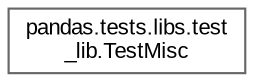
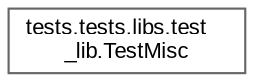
node "pandas.tests.libs.test _lib.TestMisc": label "pandas.tests.libs.test _lib.TestMisc" -> "tests.tests.libs.test _lib.TestMisc"
